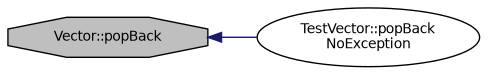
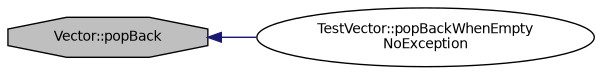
node "TestVector::popBack NoException": label "TestVector::popBack NoException" -> "TestVector::popBackWhenEmpty NoException"
